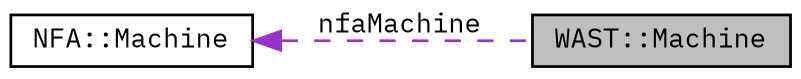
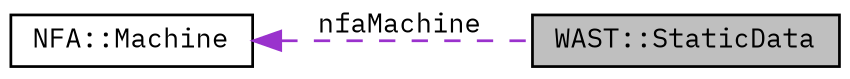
node "WAST::Machine": label "WAST::Machine" -> "WAST::StaticData"
